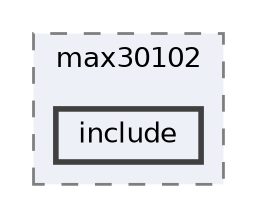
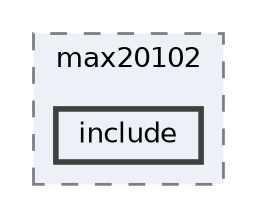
cluster "max30102": label "max30102" -> "max20102"
